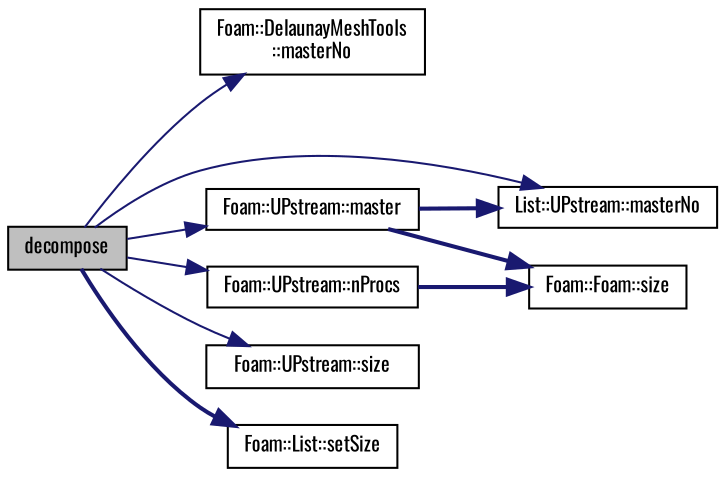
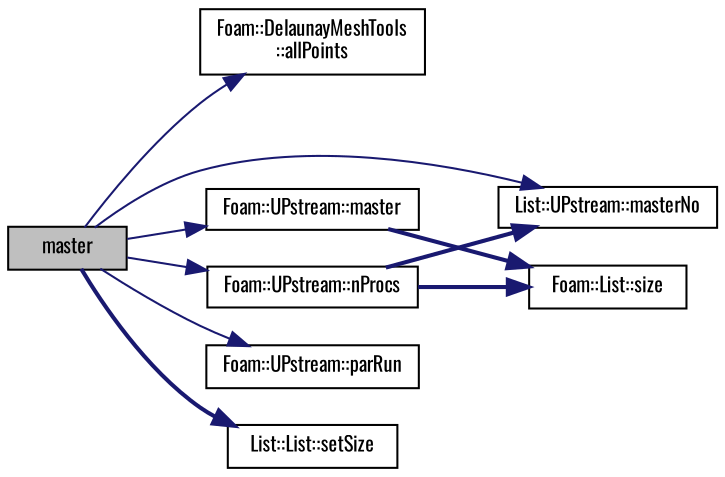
node "Foam::DelaunayMeshTools ::masterNo": label "Foam::DelaunayMeshTools ::masterNo" -> "Foam::DelaunayMeshTools ::allPoints"
edge "Foam::UPstream::master" -> "List::UPstream::masterNo": now "Foam::UPstream::nProcs" -> "List::UPstream::masterNo"
node "decompose": label "decompose" -> "master"
node "Foam::Foam::size": label "Foam::Foam::size" -> "Foam::List::size"
node "Foam::UPstream::size": label "Foam::UPstream::size" -> "Foam::UPstream::parRun"
node "Foam::List::setSize": label "Foam::List::setSize" -> "List::List::setSize"
